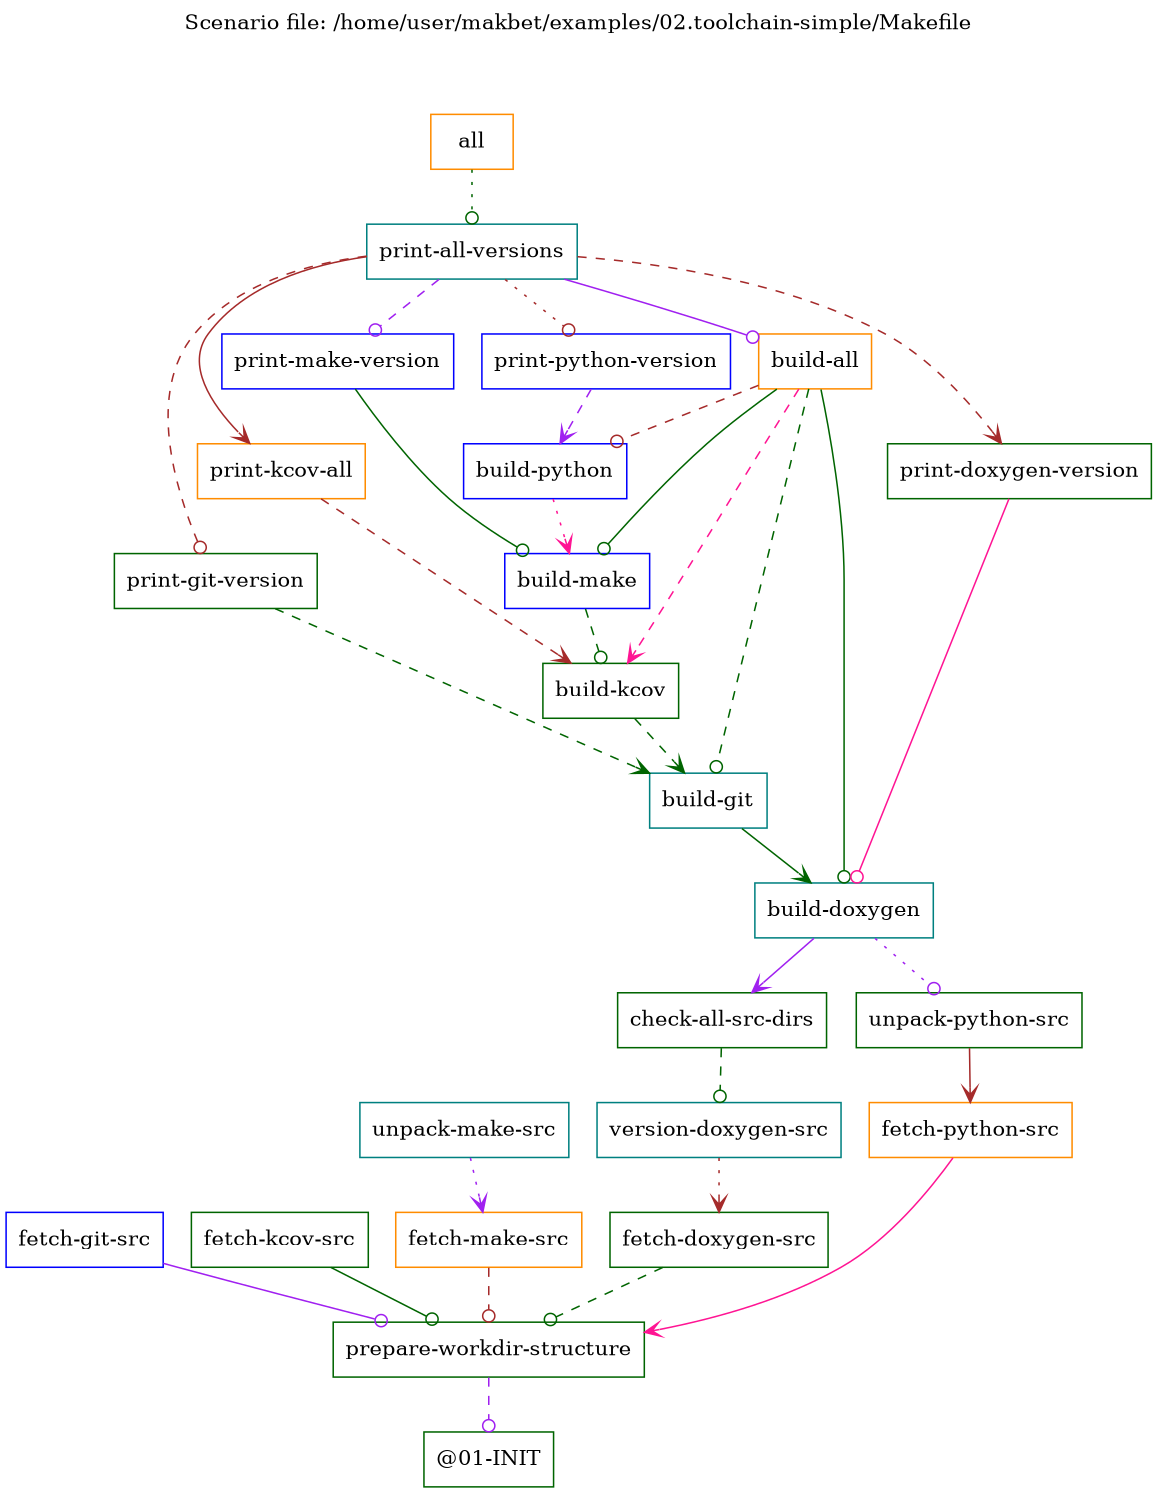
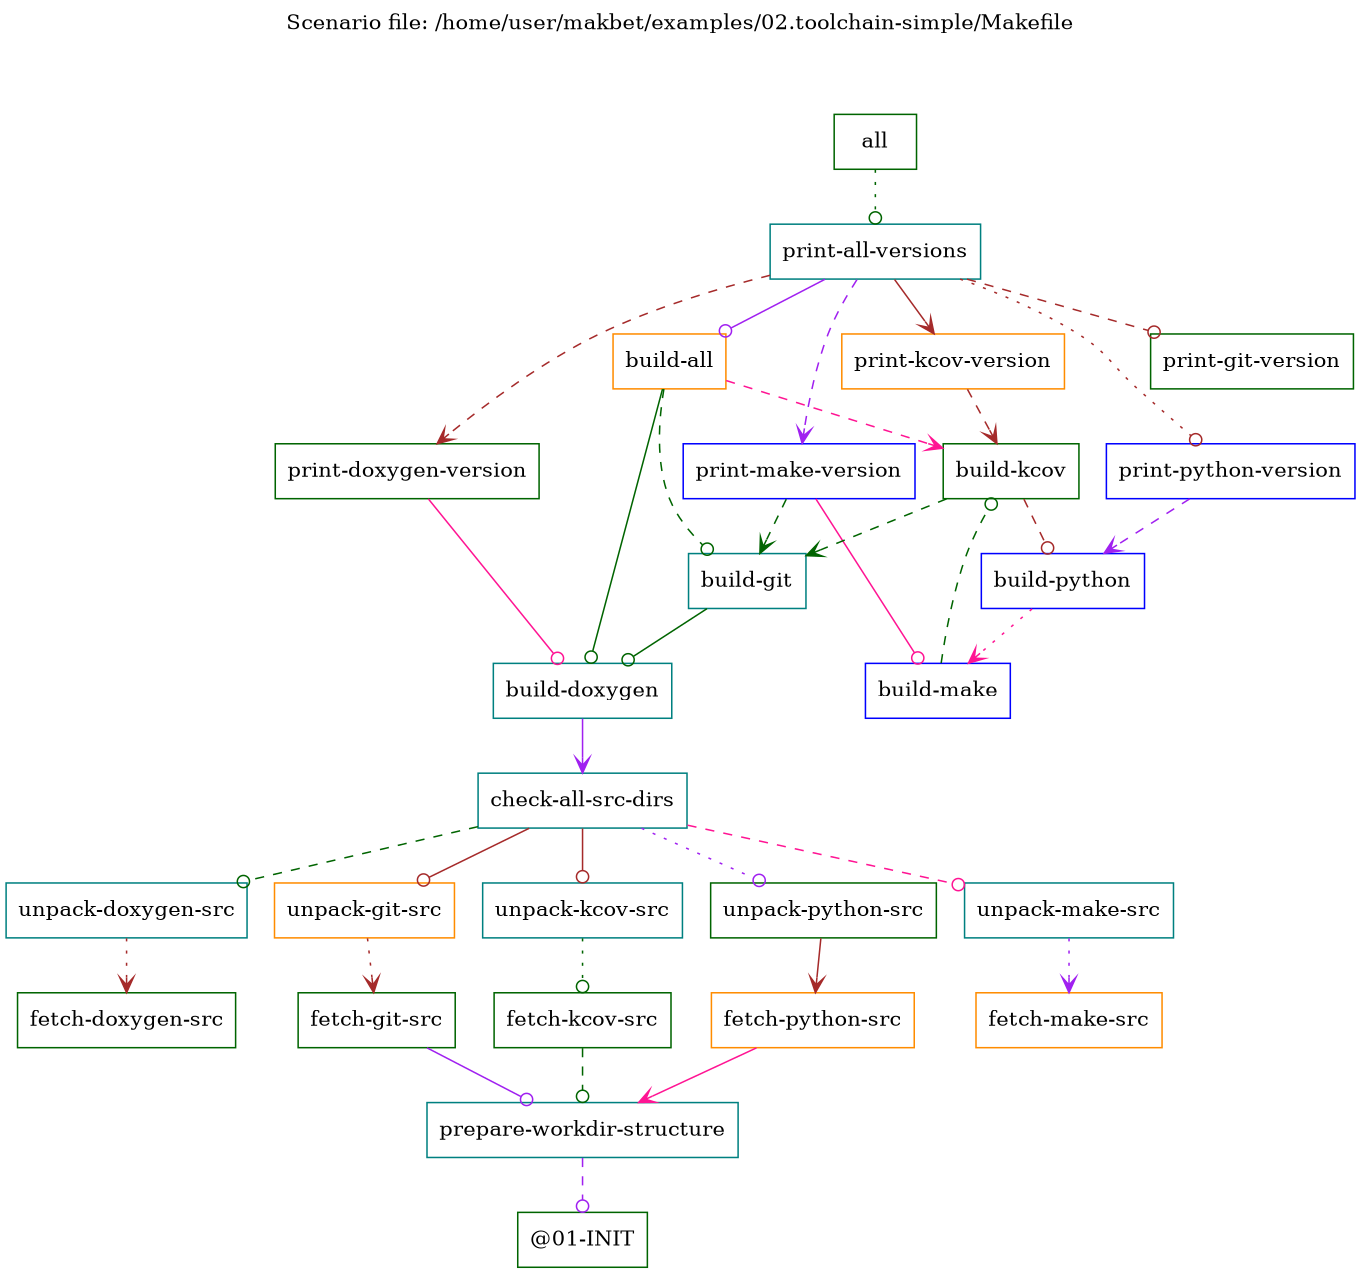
node "all": color darkorange -> darkgreen
edge "print-all-versions" -> "print-make-version": arrowhead odot -> vee
edge "build-all" -> "build-python": now "build-kcov" -> "build-python"
edge "build-all" -> "build-make": removed
node "print-kcov-all": label "print-kcov-all" -> "print-kcov-version"
edge "print-make-version" -> "build-make": color darkgreen -> deeppink
edge "print-git-version" -> "build-git": now "print-make-version" -> "build-git"
edge "build-git" -> "build-doxygen": arrowhead vee -> odot
edge "check-all-src-dirs" -> "unpack-make-src": added
node "unpack-git-src": added
node "unpack-kcov-src": added
edge "build-doxygen" -> "unpack-python-src": now "check-all-src-dirs" -> "unpack-python-src"
node "check-all-src-dirs": color darkgreen -> teal
node "version-doxygen-src": label "version-doxygen-src" -> "unpack-doxygen-src"
node "fetch-git-src": color blue -> darkgreen
edge "fetch-make-src" -> "prepare-workdir-structure": removed
edge "fetch-kcov-src" -> "prepare-workdir-structure": style solid -> dashed
edge "fetch-doxygen-src" -> "prepare-workdir-structure": removed
node "prepare-workdir-structure": color darkgreen -> teal
